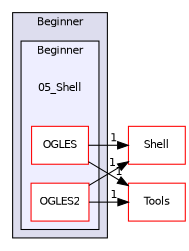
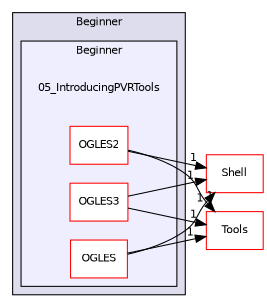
node "05_Shell": label "05_Shell" -> "05_IntroducingPVRTools"
node "OGLES3": added
